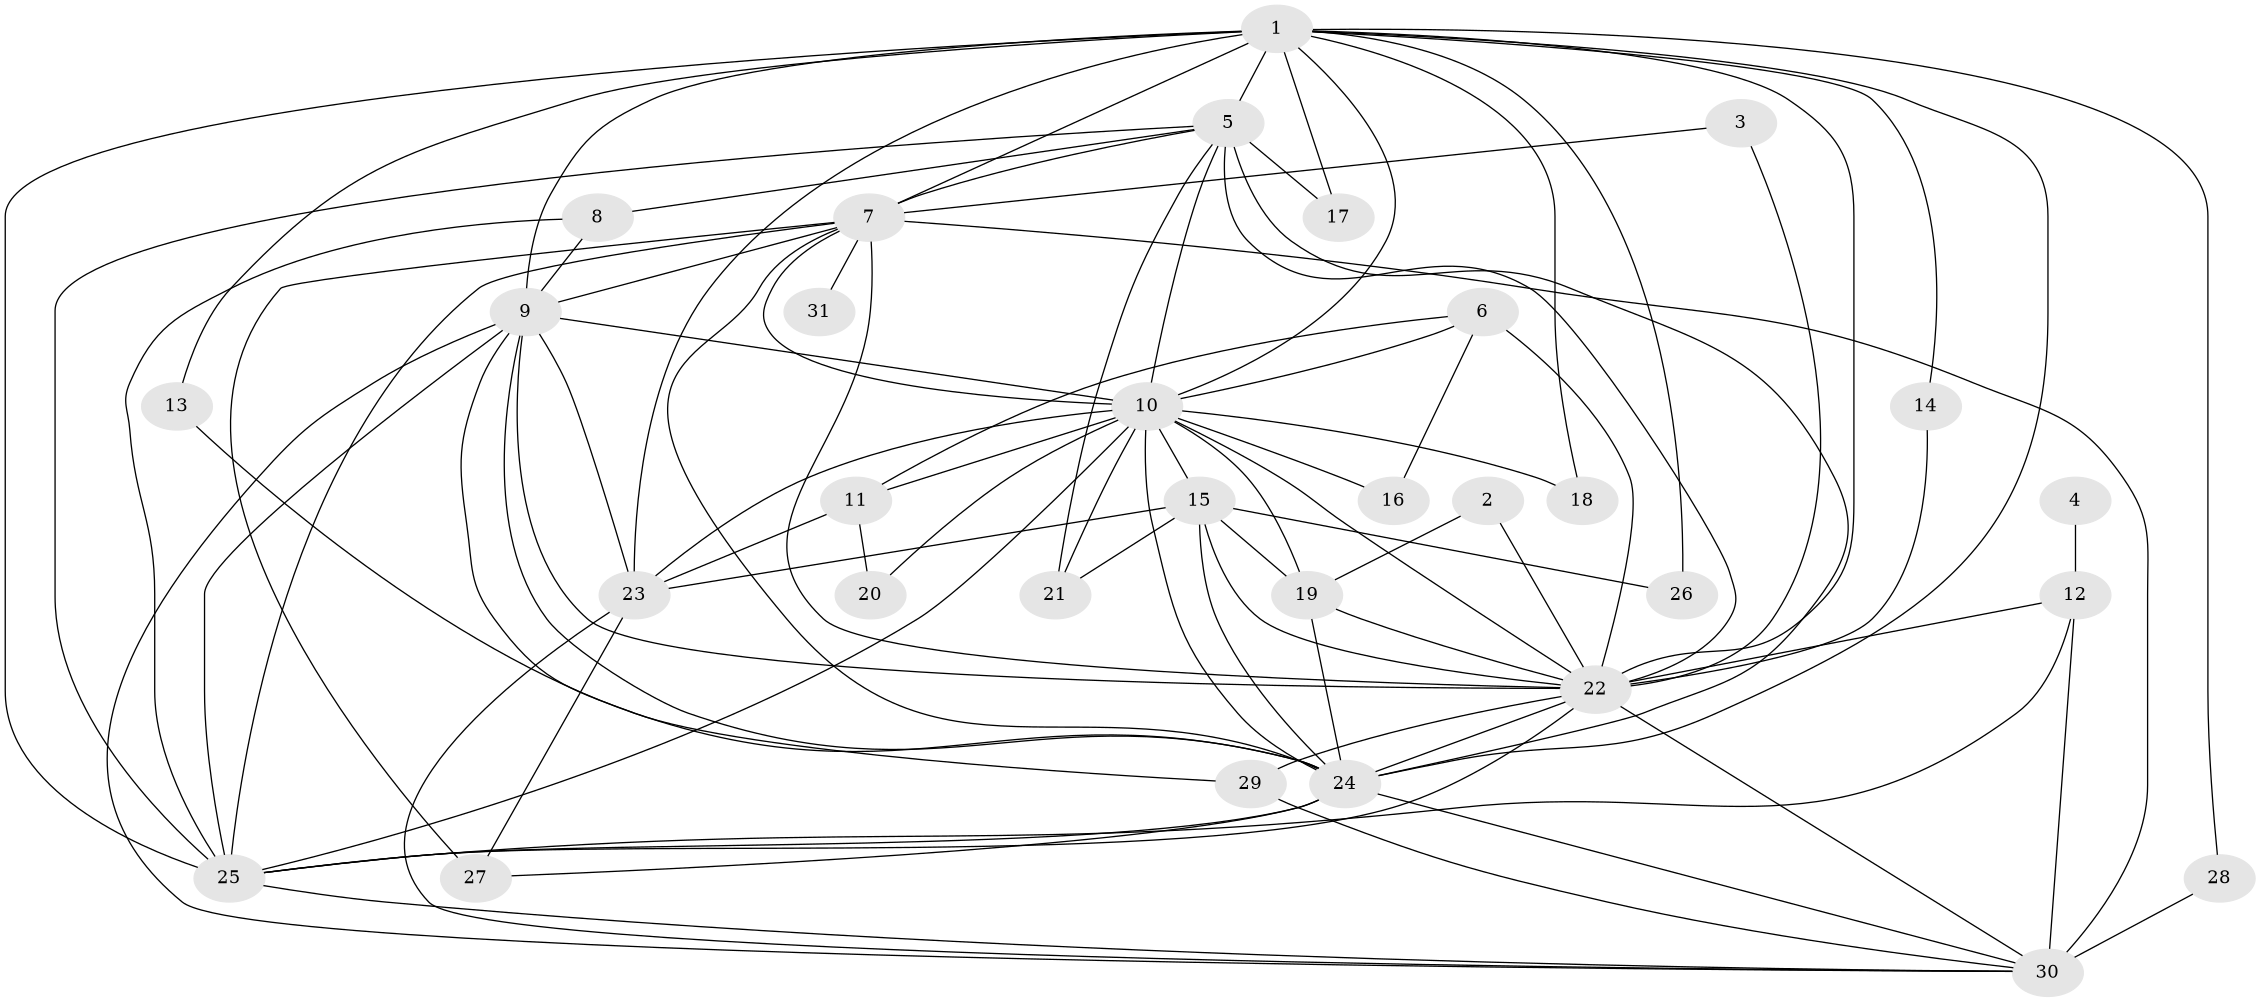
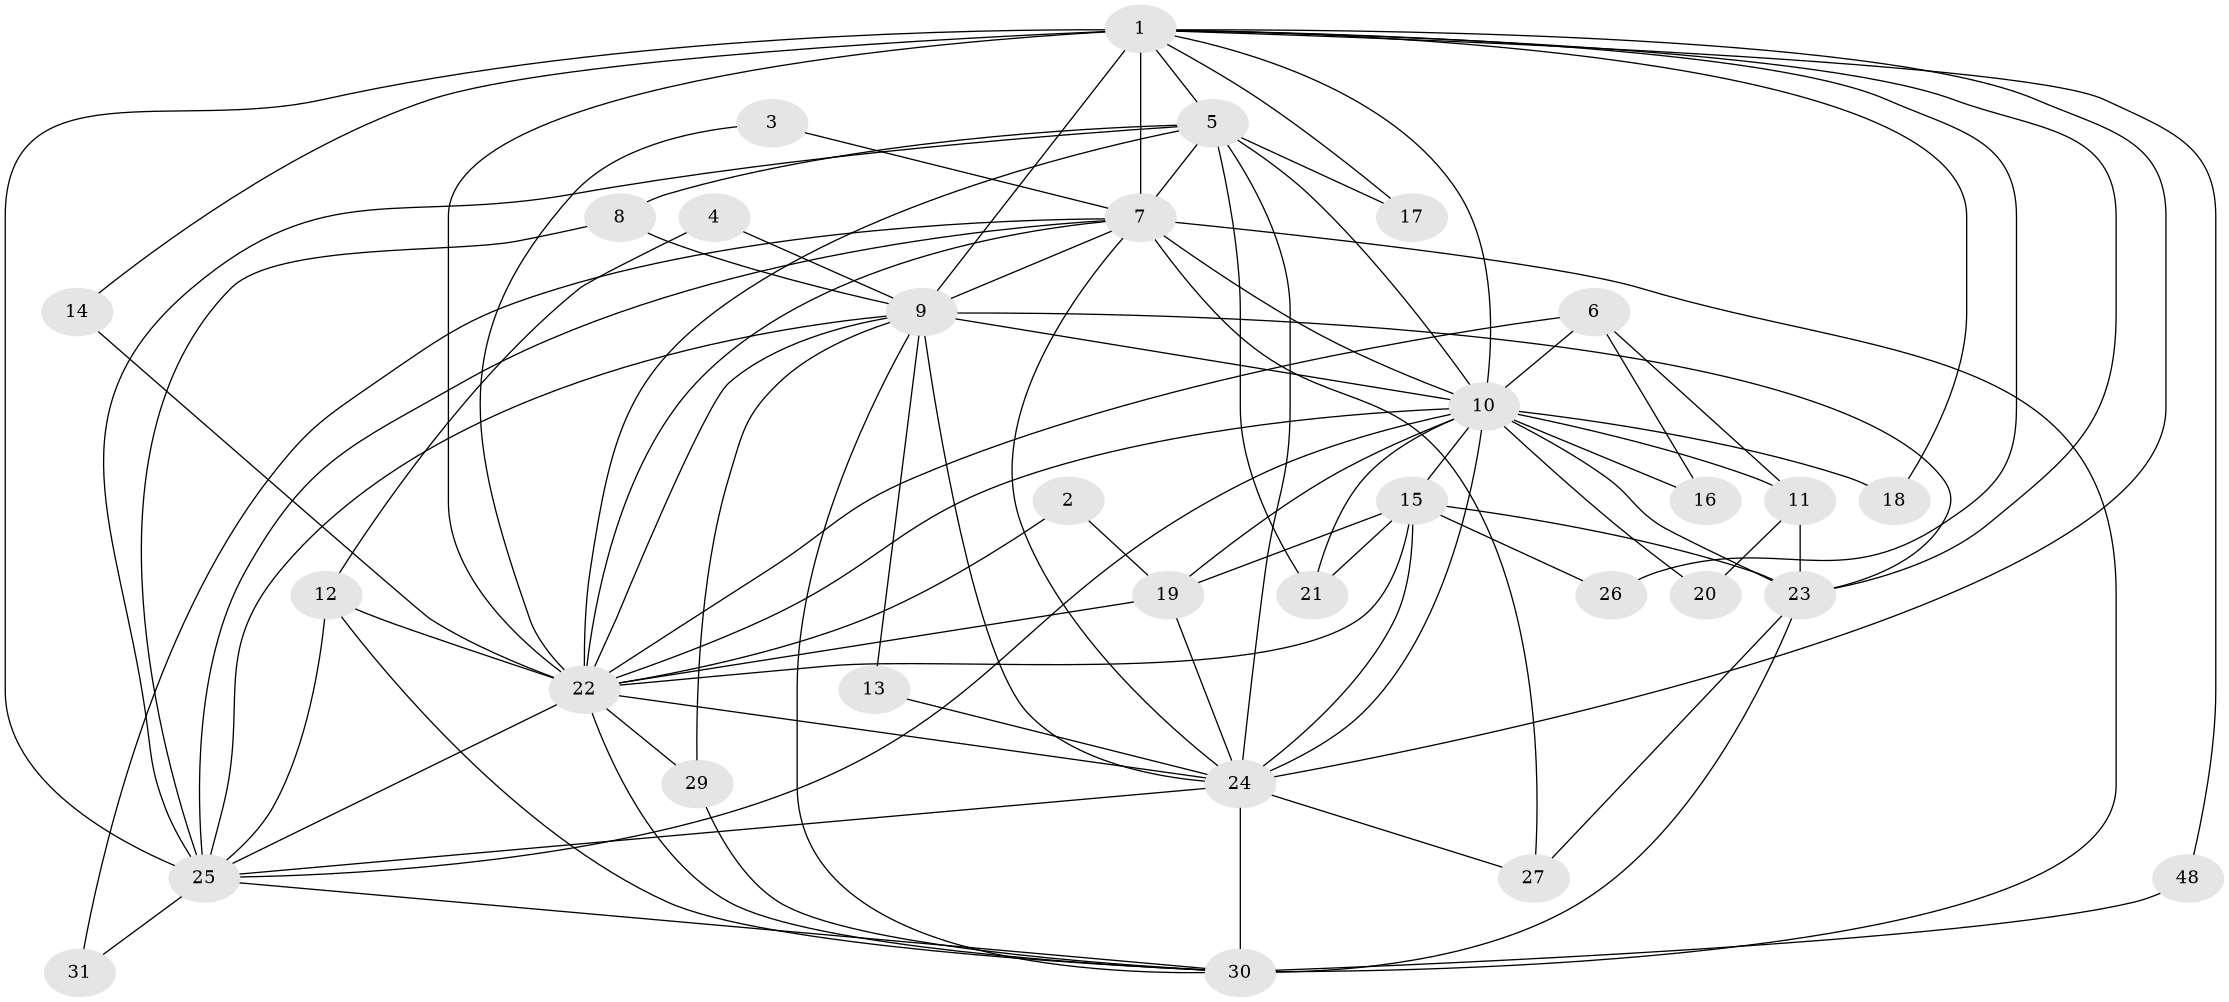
edge "1" -- "13": now "9" -- "13"
edge "4" -- "9": added
node "28": label "28" -> "48"
edge "25" -- "31": added
